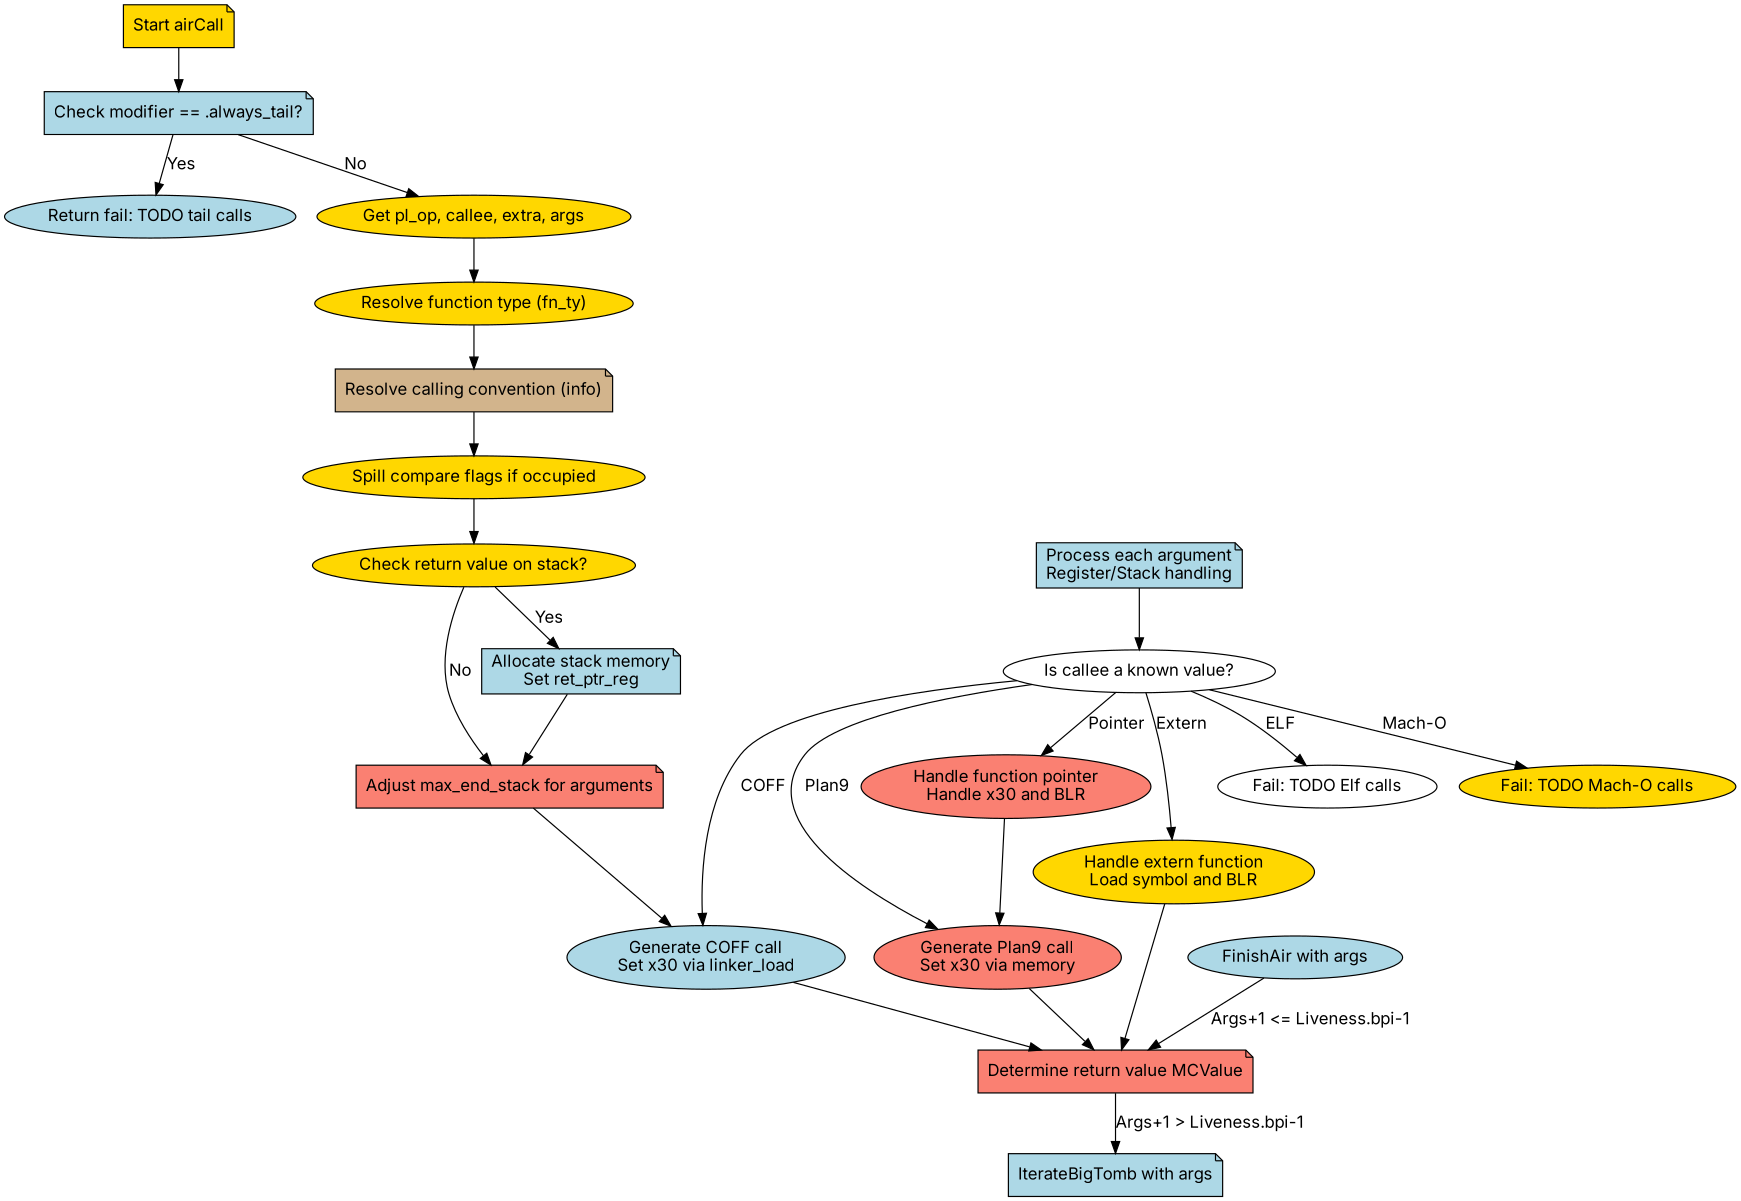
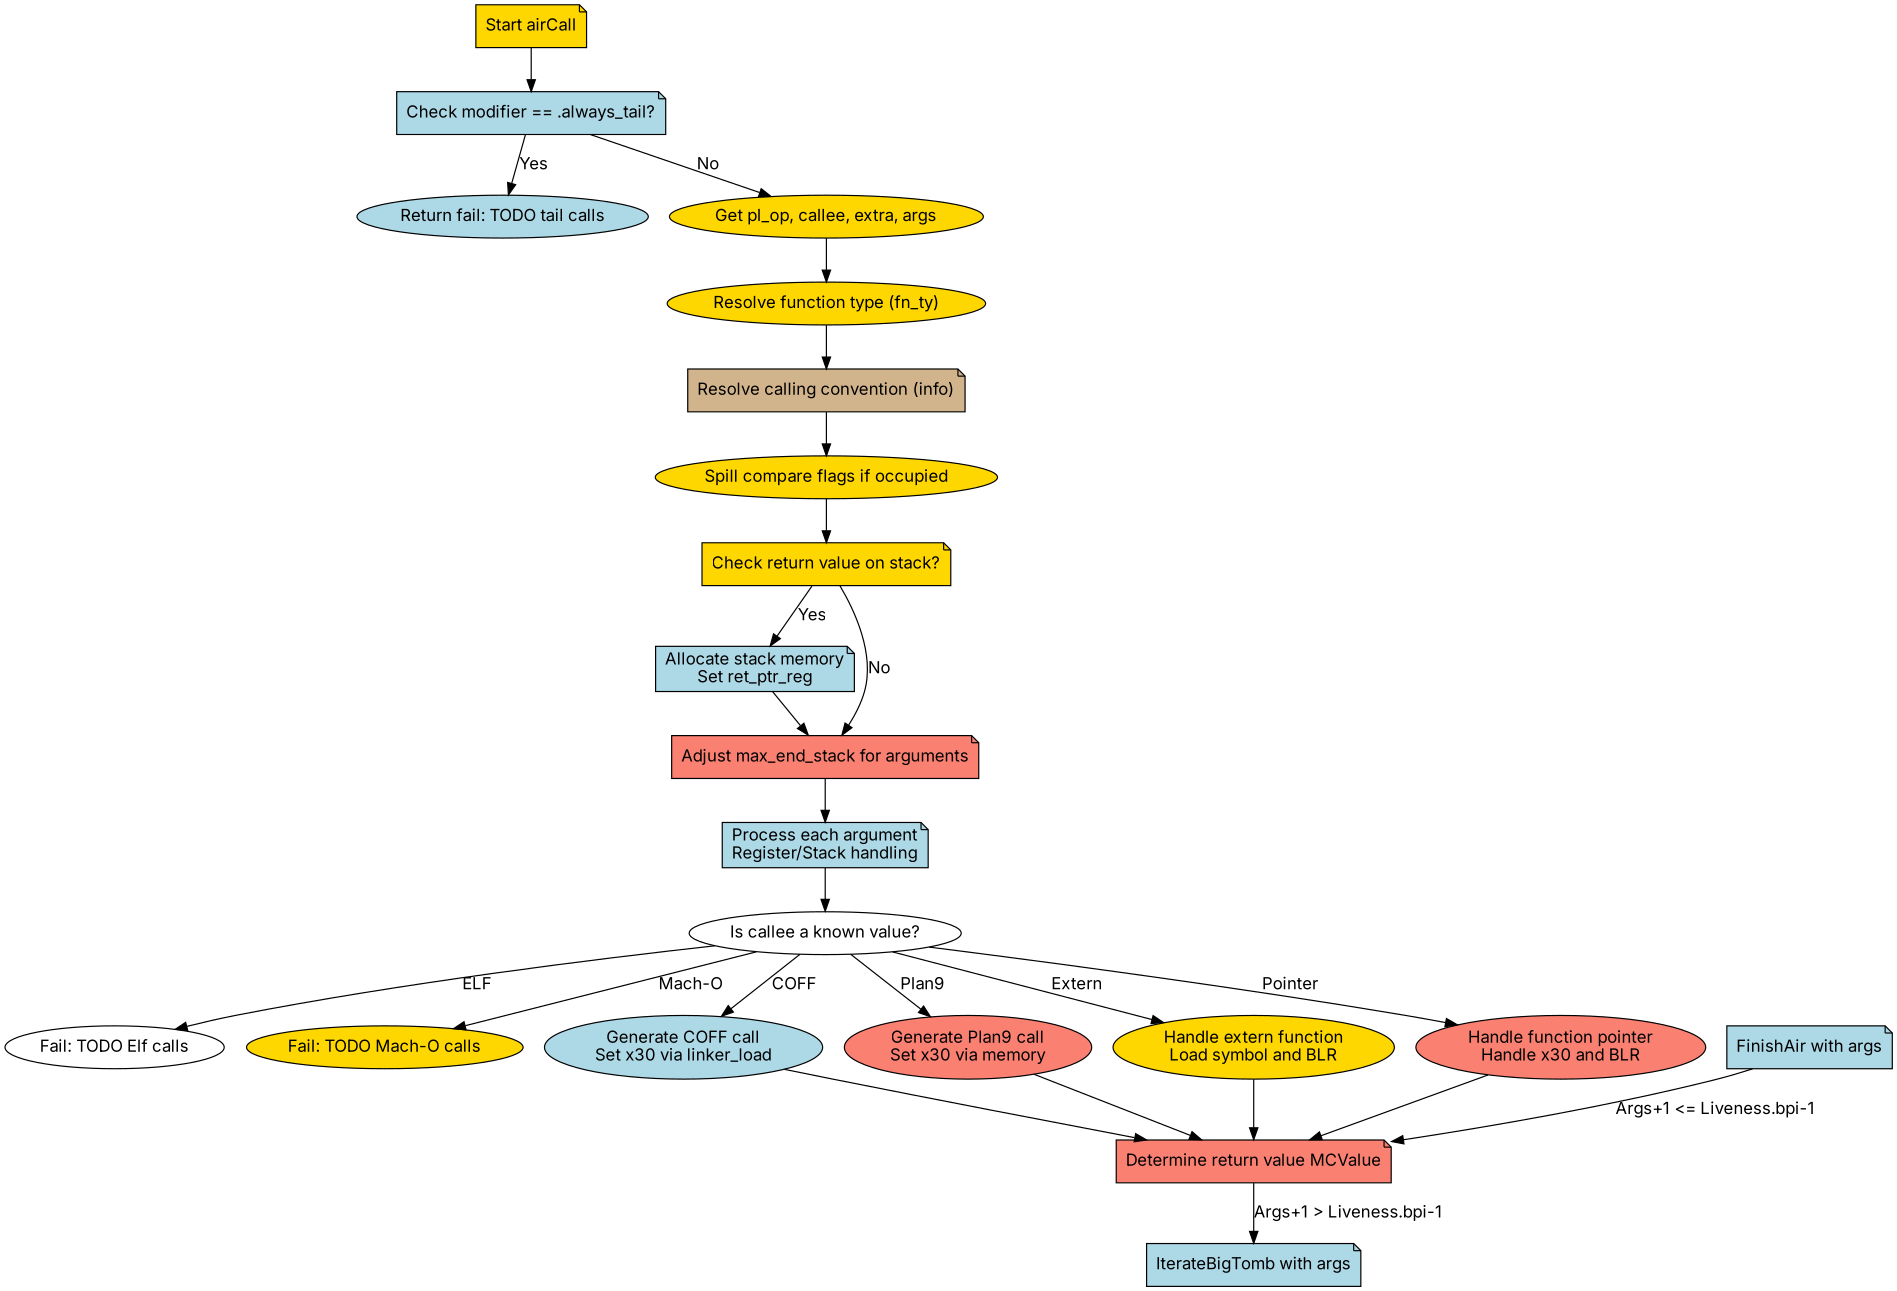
node "Check return value on stack?": shape ellipse -> note
edge "Adjust max_end_stack for arguments" -> "Generate COFF call Set x30 via linker_load": now "Adjust max_end_stack for arguments" -> "Process each argument Register/Stack handling"
edge "Handle function pointer Handle x30 and BLR" -> "Generate Plan9 call Set x30 via memory": now "Handle function pointer Handle x30 and BLR" -> "Determine return value MCValue"
node "FinishAir with args": shape ellipse -> note
